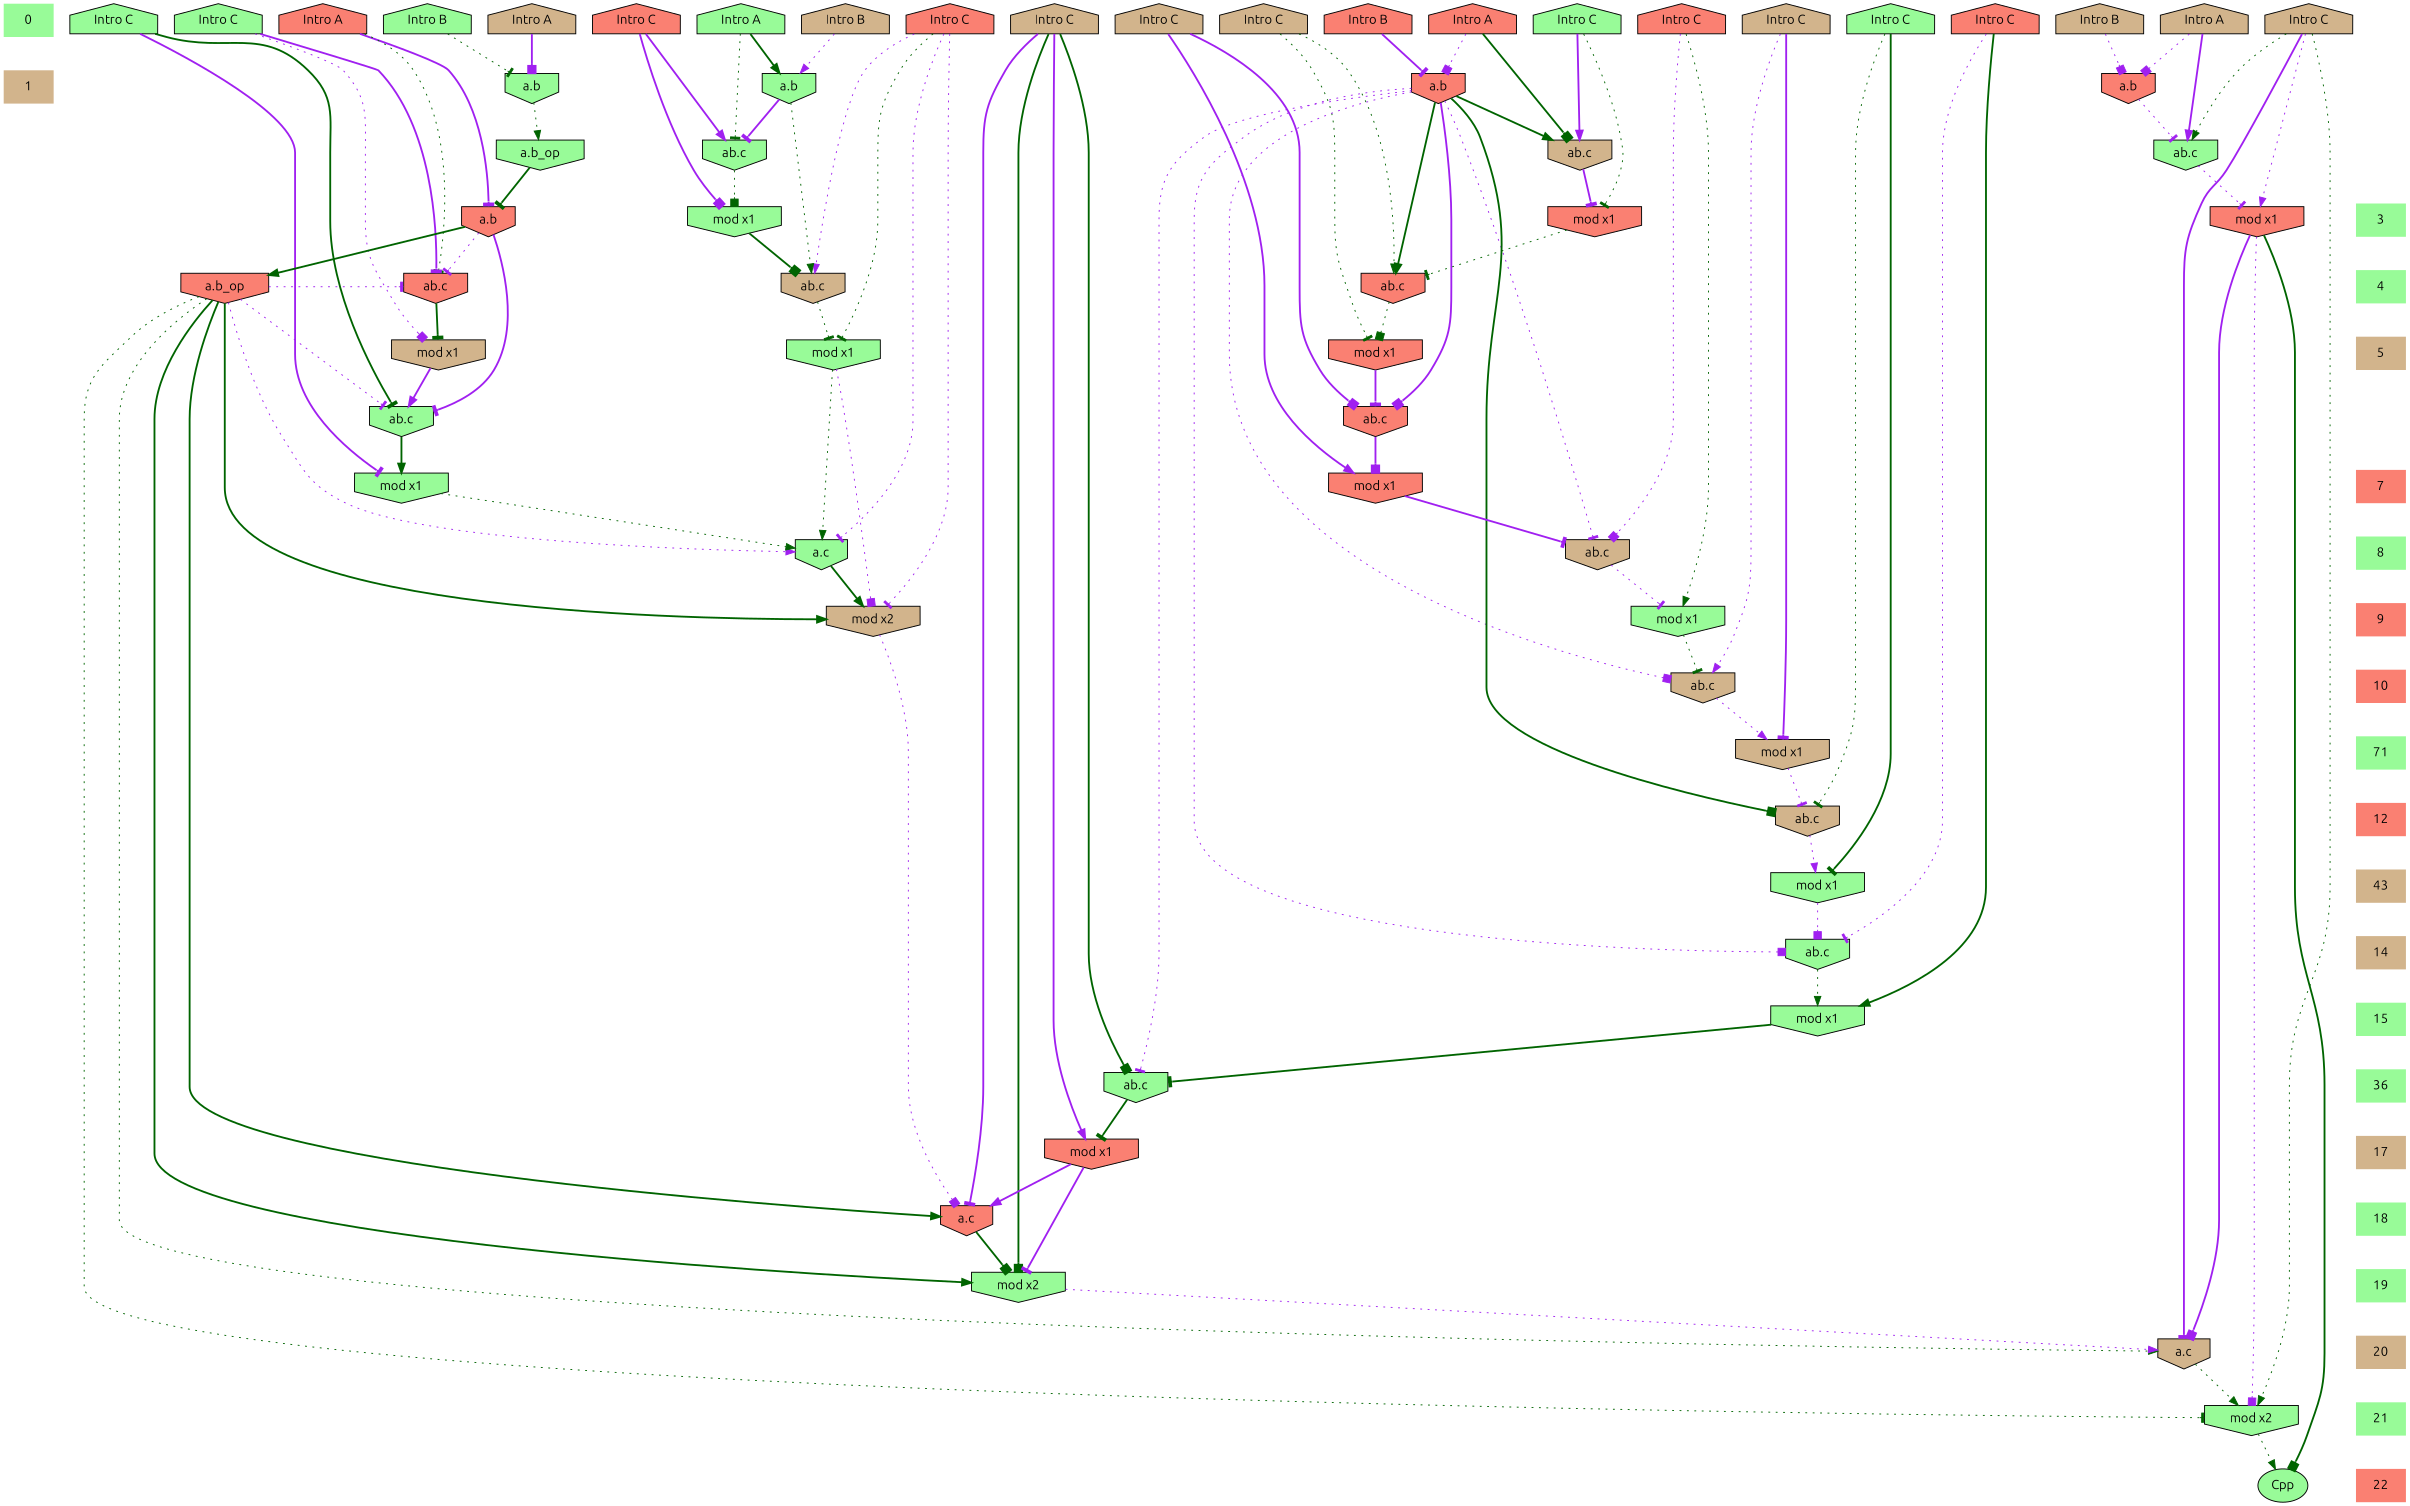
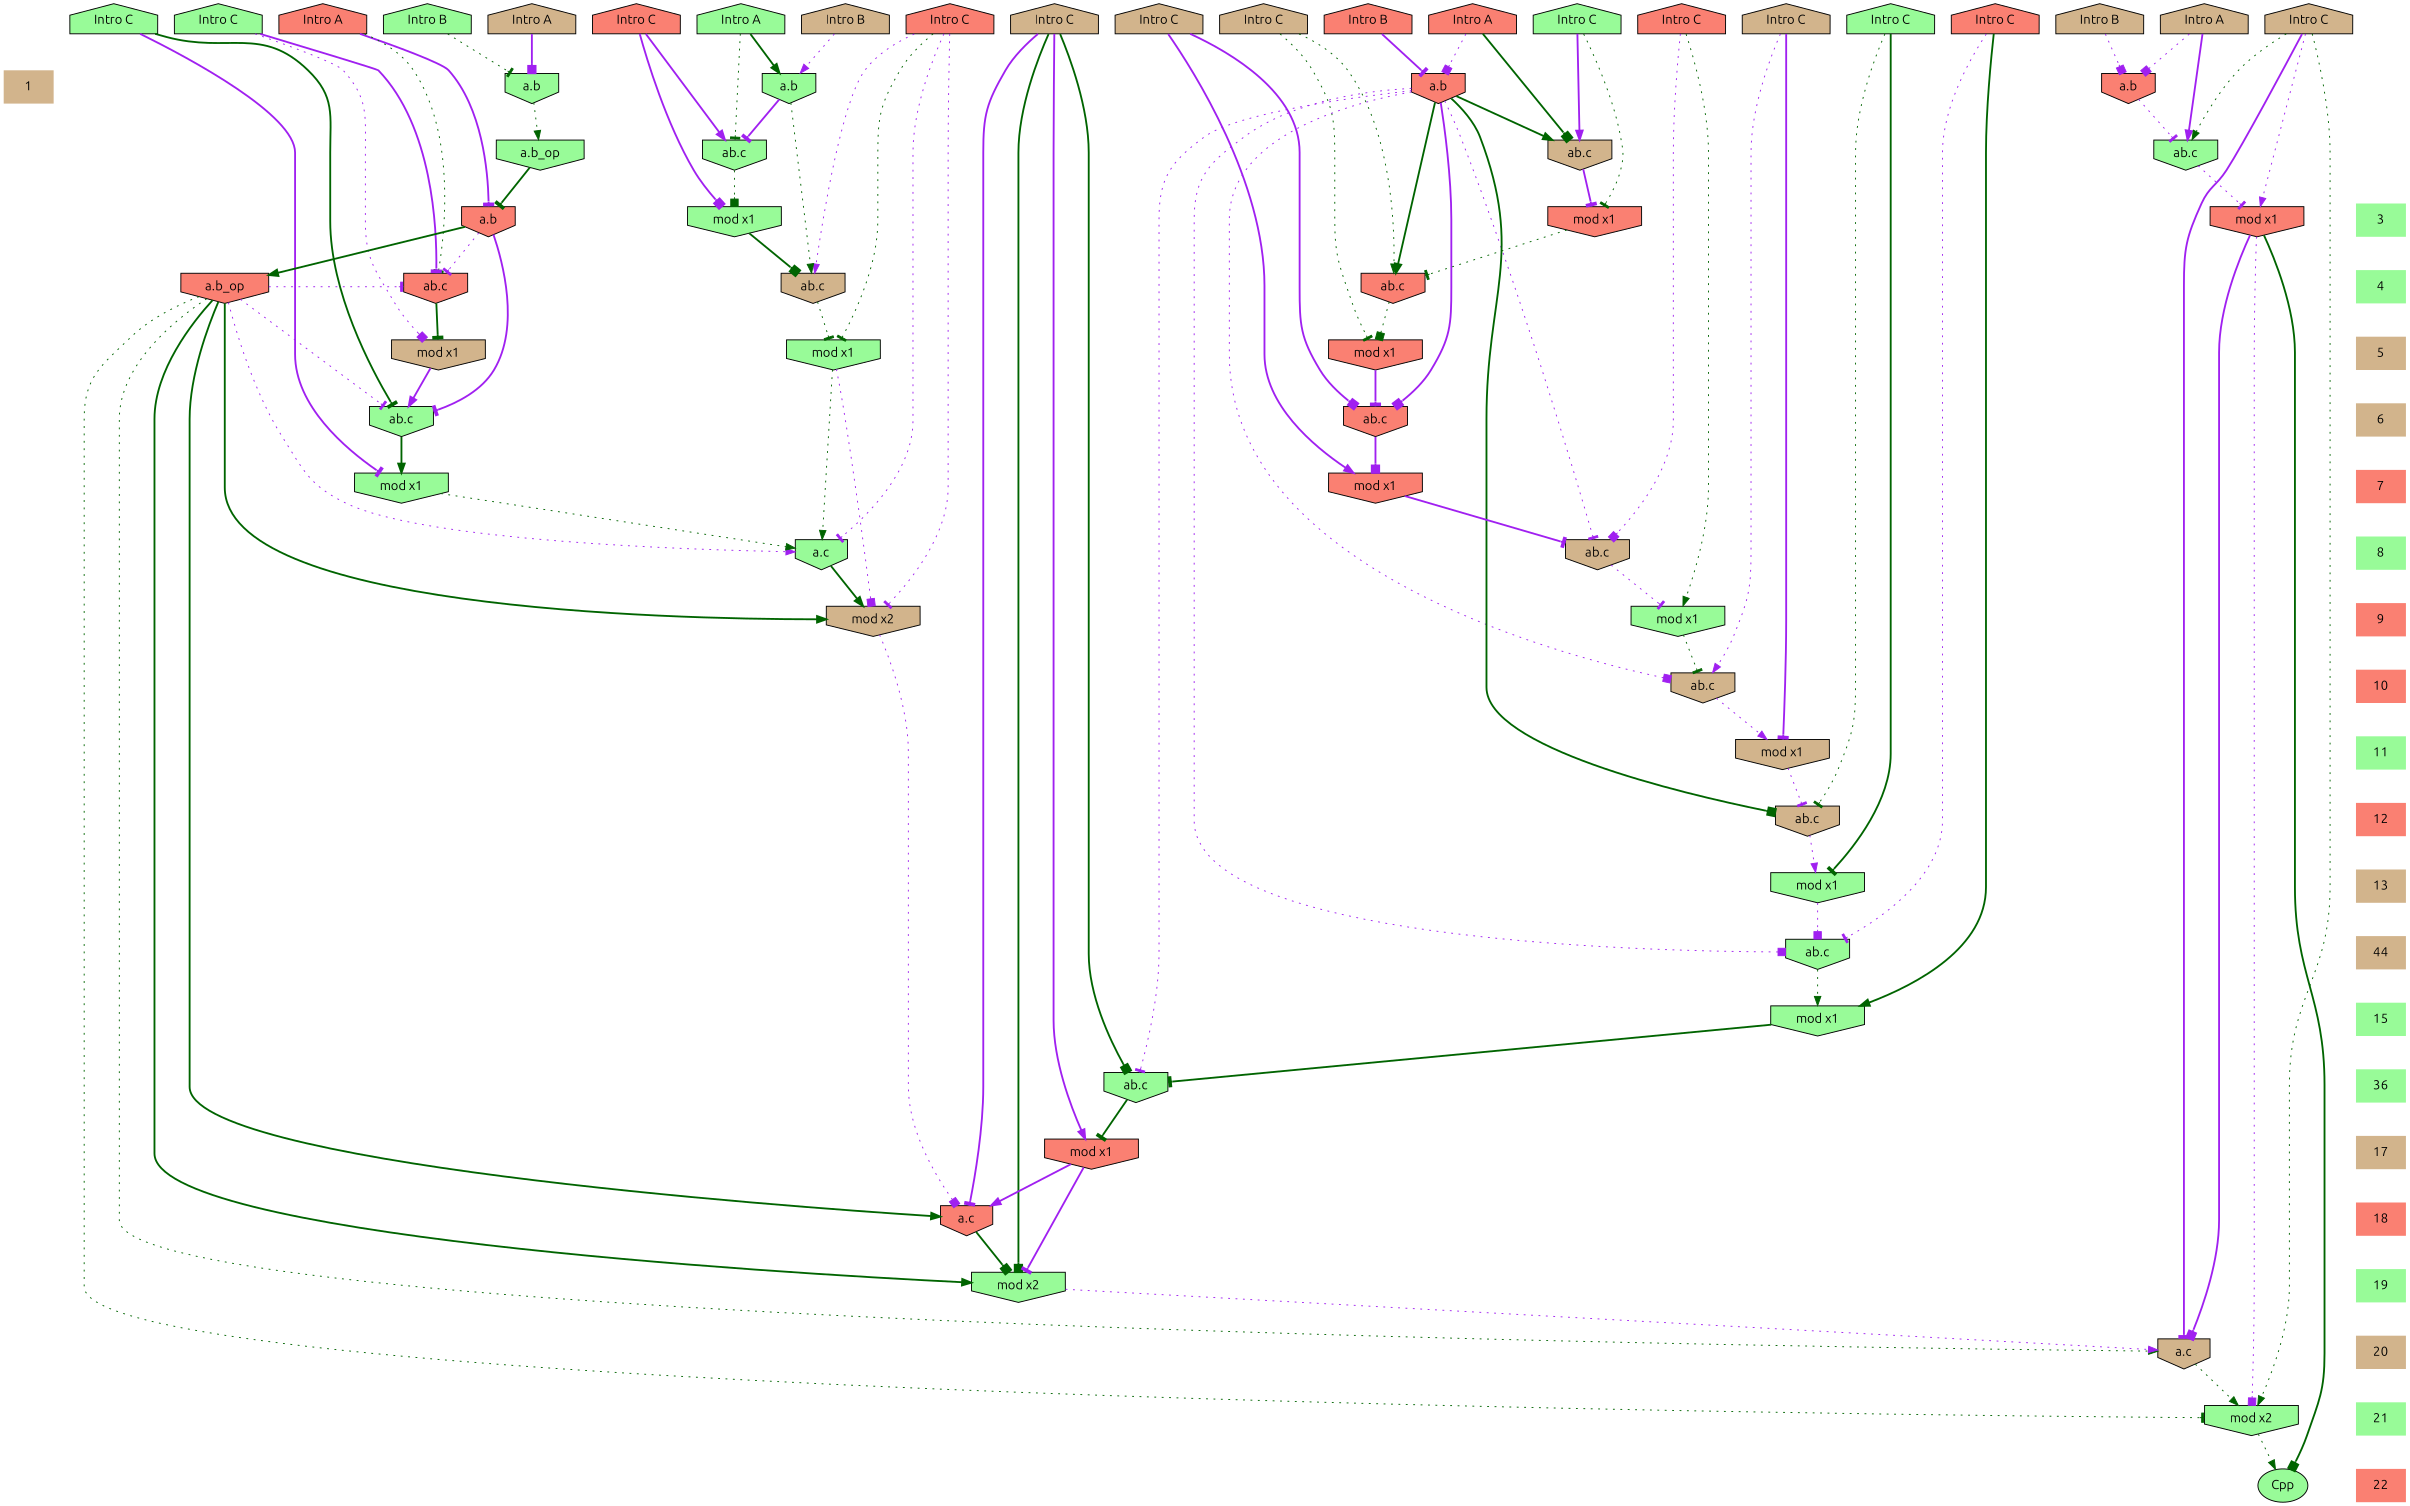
node "0": removed
node "6": added
node "71": label "71" -> "11"
node "43": label "43" -> "13"
node "14": label "14" -> "44"
node "18": fillcolor palegreen -> salmon
